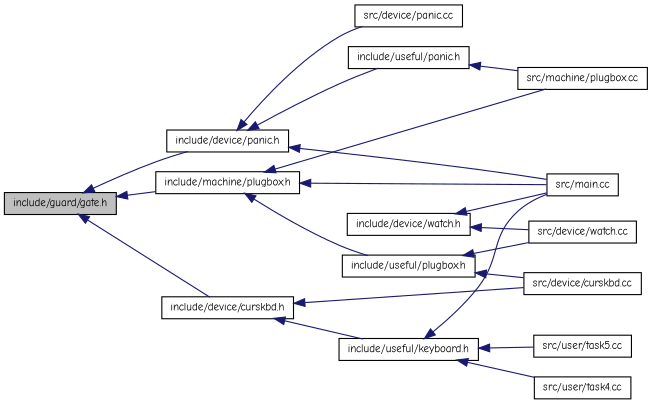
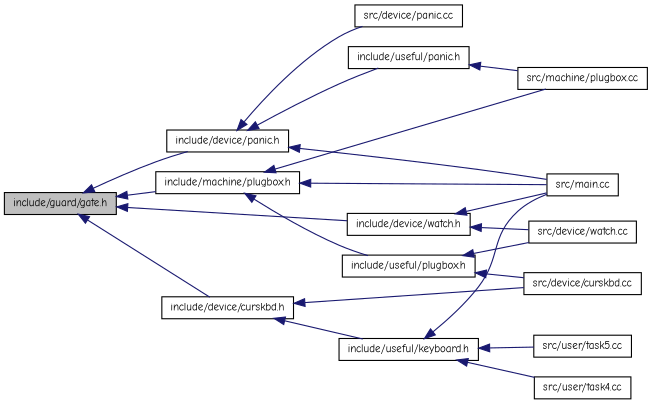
edge "include/device/watch.h" -> "include/guard/gate.h": added
